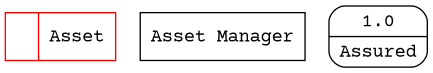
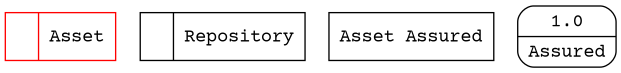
node "Asset Manager": label "Asset Manager" -> "Asset Assured"
node "Repository": added
